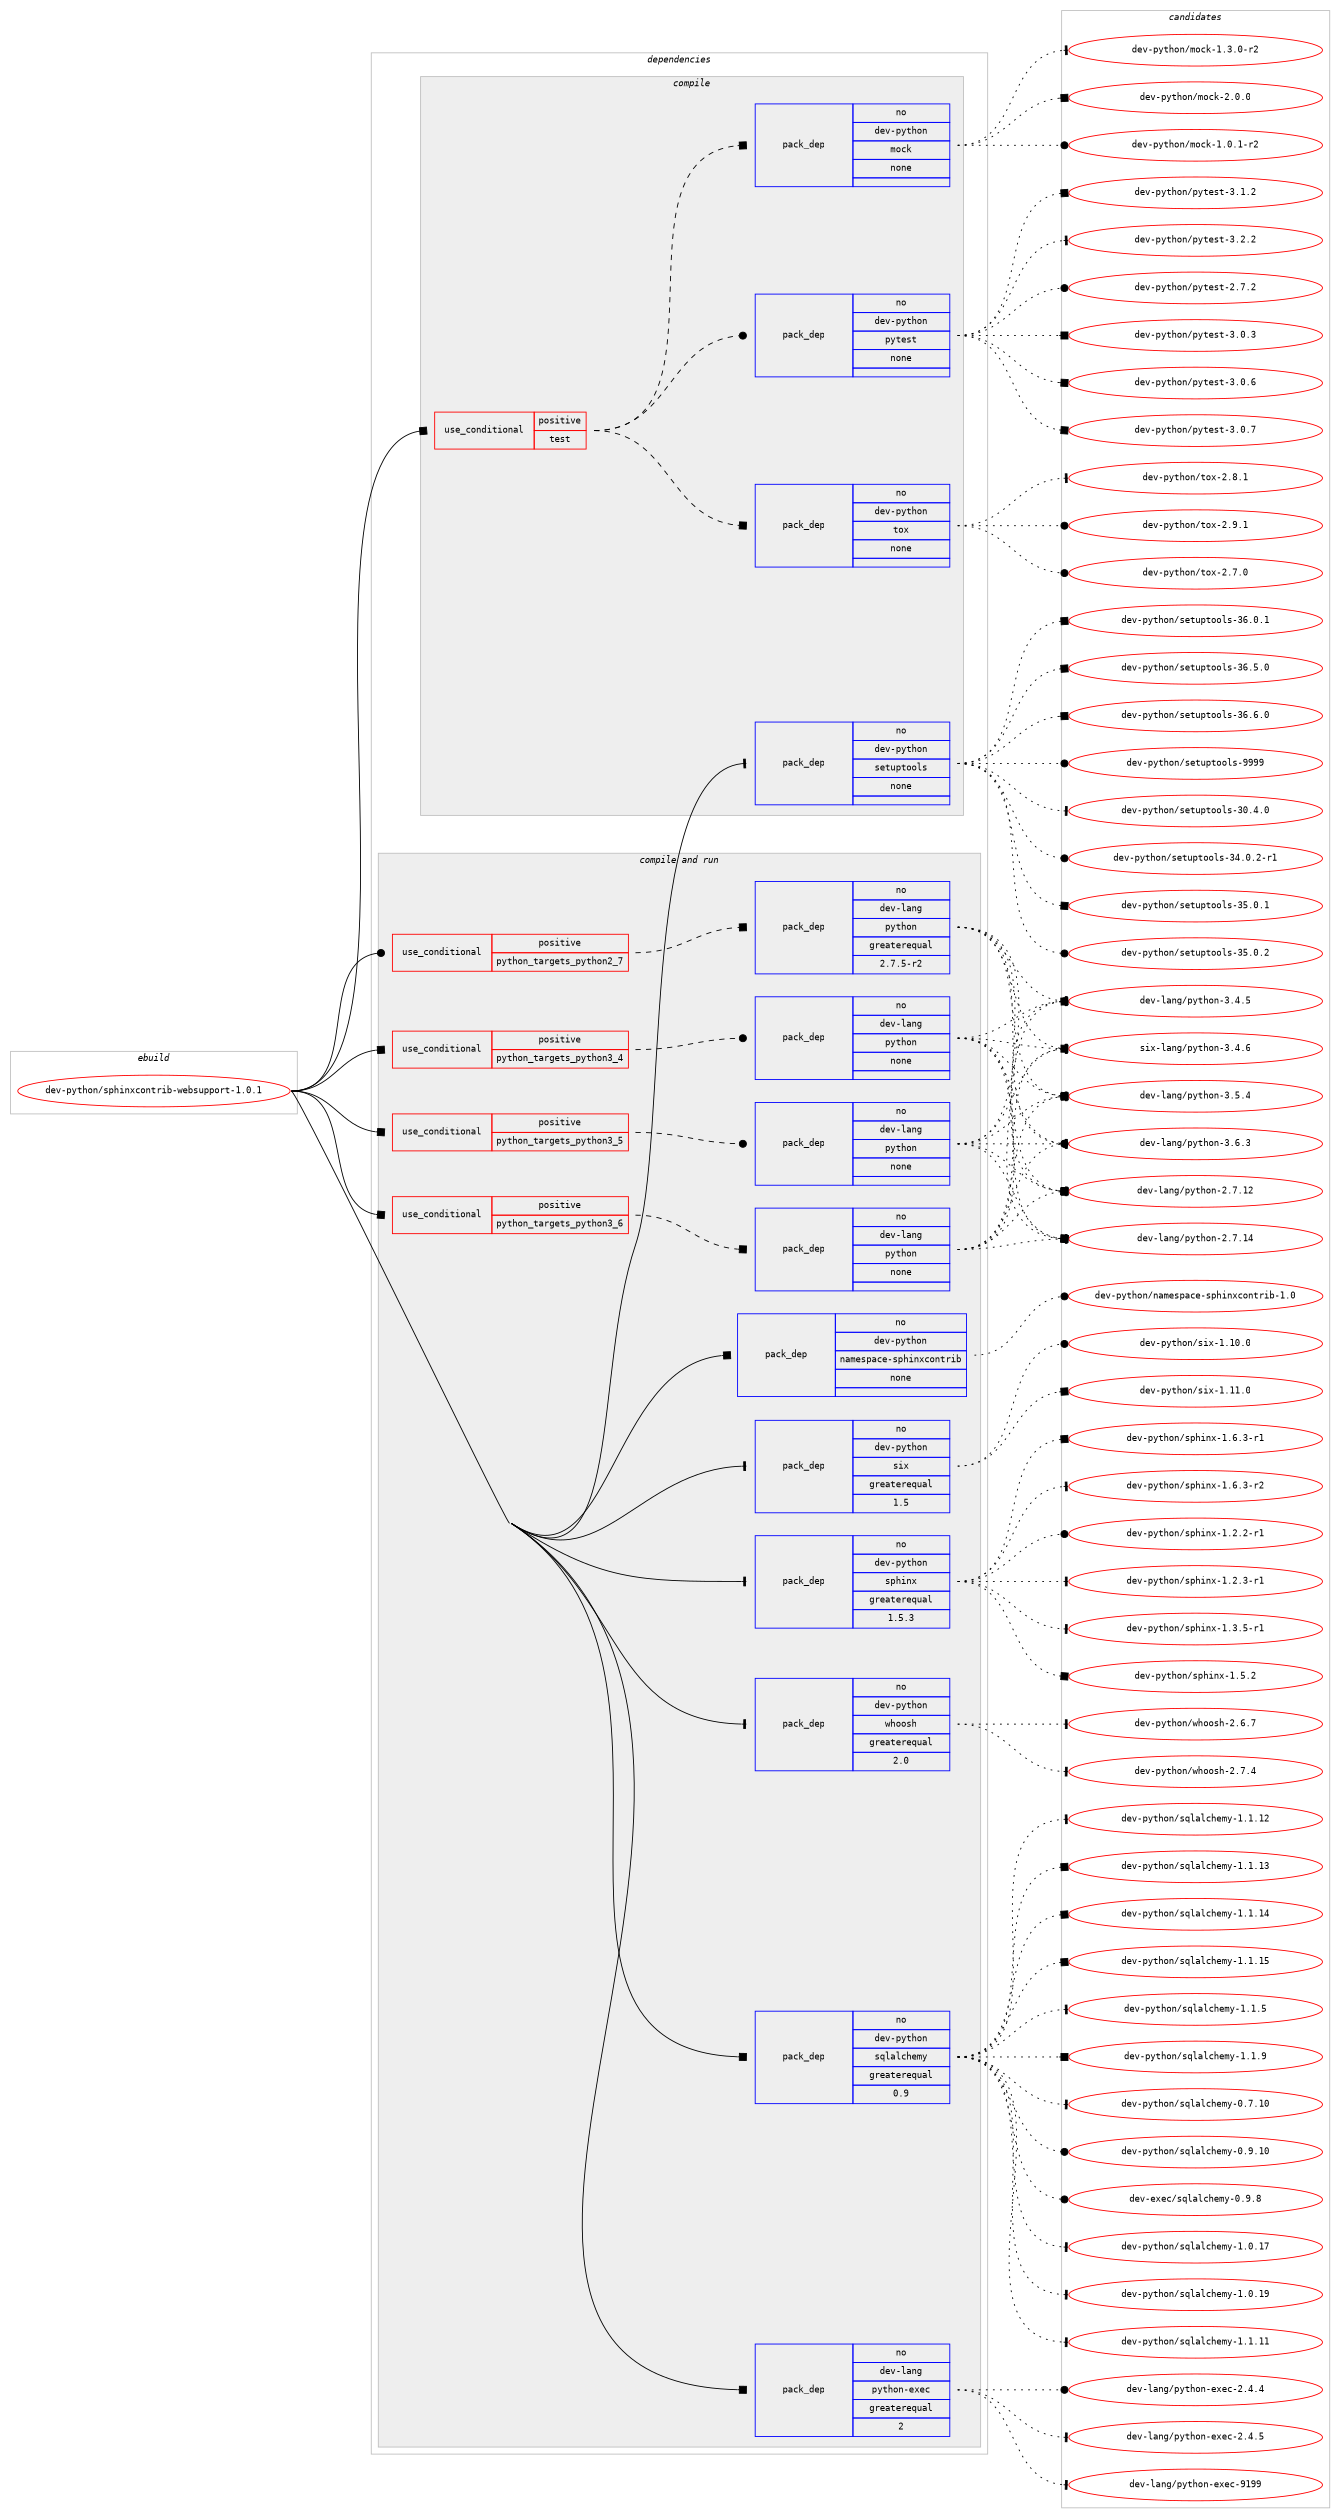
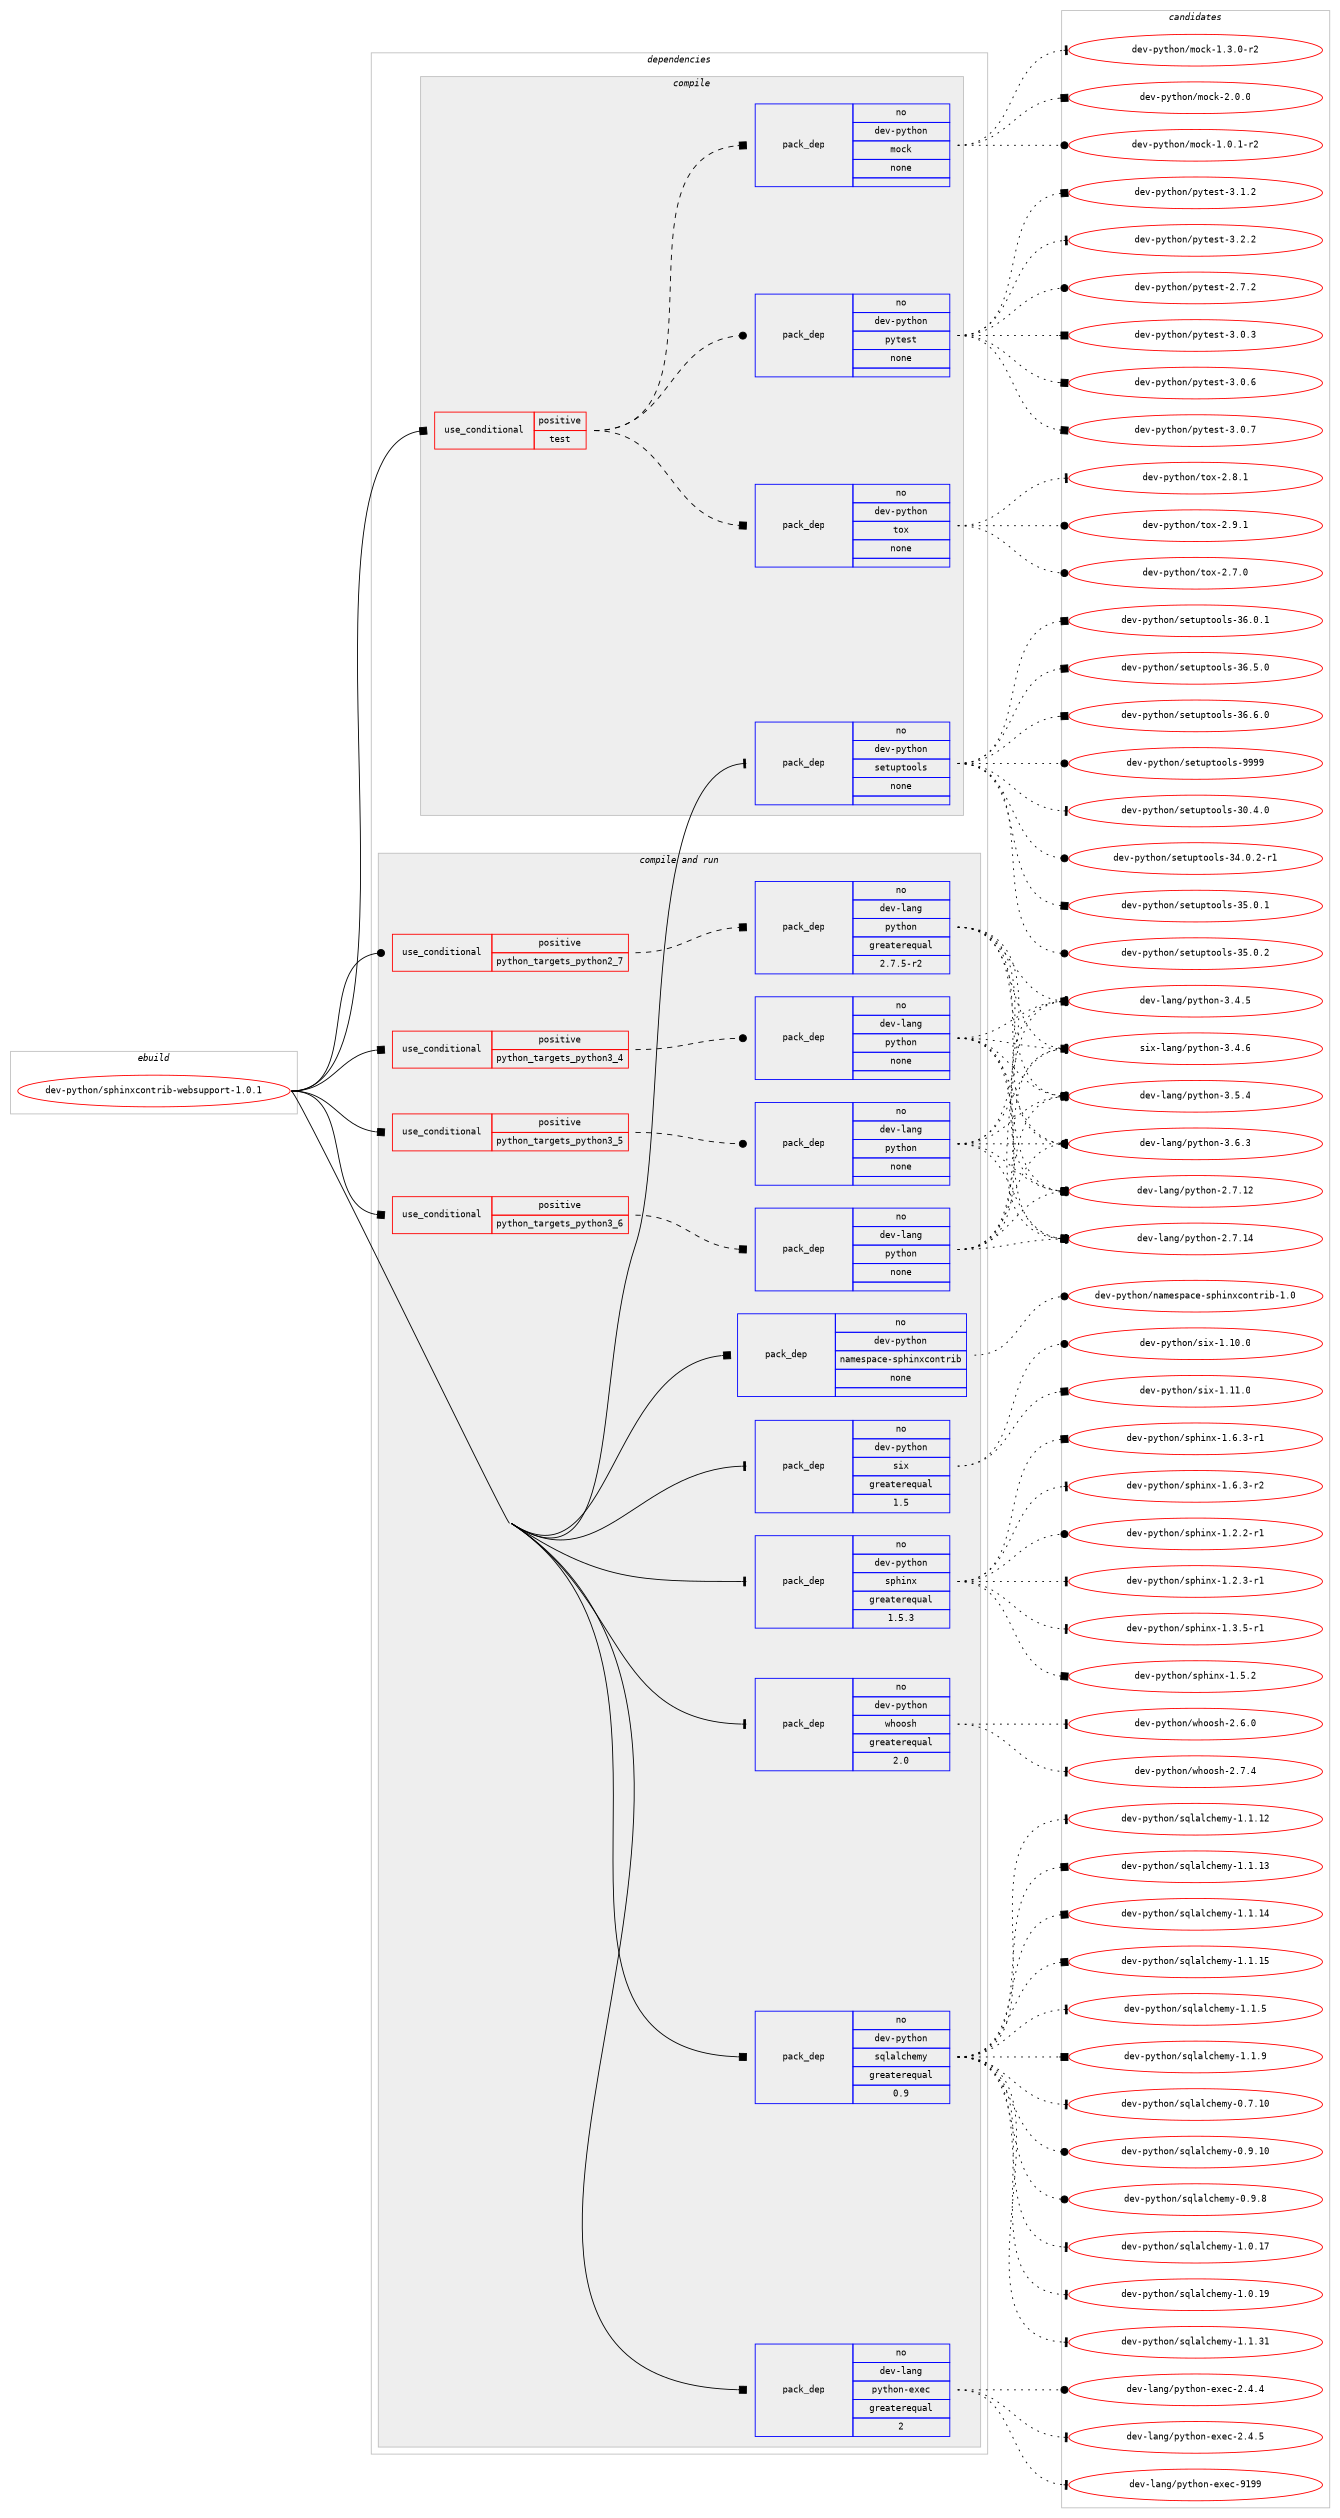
node "dev-python/whoosh-2.6.7": label "dev-python/whoosh-2.6.7" -> "dev-python/whoosh-2.6.0"
node "dev-exec/sqlalchemy-0.9.8": label "dev-exec/sqlalchemy-0.9.8" -> "dev-python/sqlalchemy-0.9.8"
node "dev-python/sqlalchemy-1.1.11": label "dev-python/sqlalchemy-1.1.11" -> "dev-python/sqlalchemy-1.1.31"
